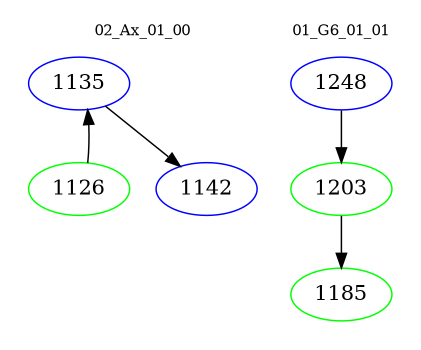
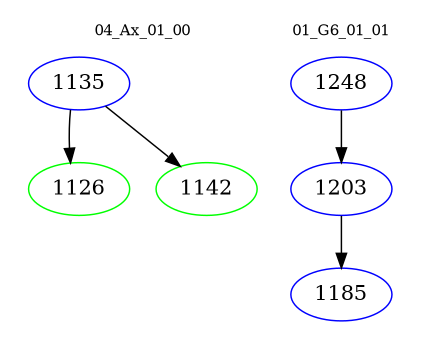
cluster "02_Ax_01_00": label "02_Ax_01_00" -> "04_Ax_01_00"
edge "1126" -> "1135": reversed
node "1142": color blue -> green
node "1203": color green -> blue
node "1185": color green -> blue
